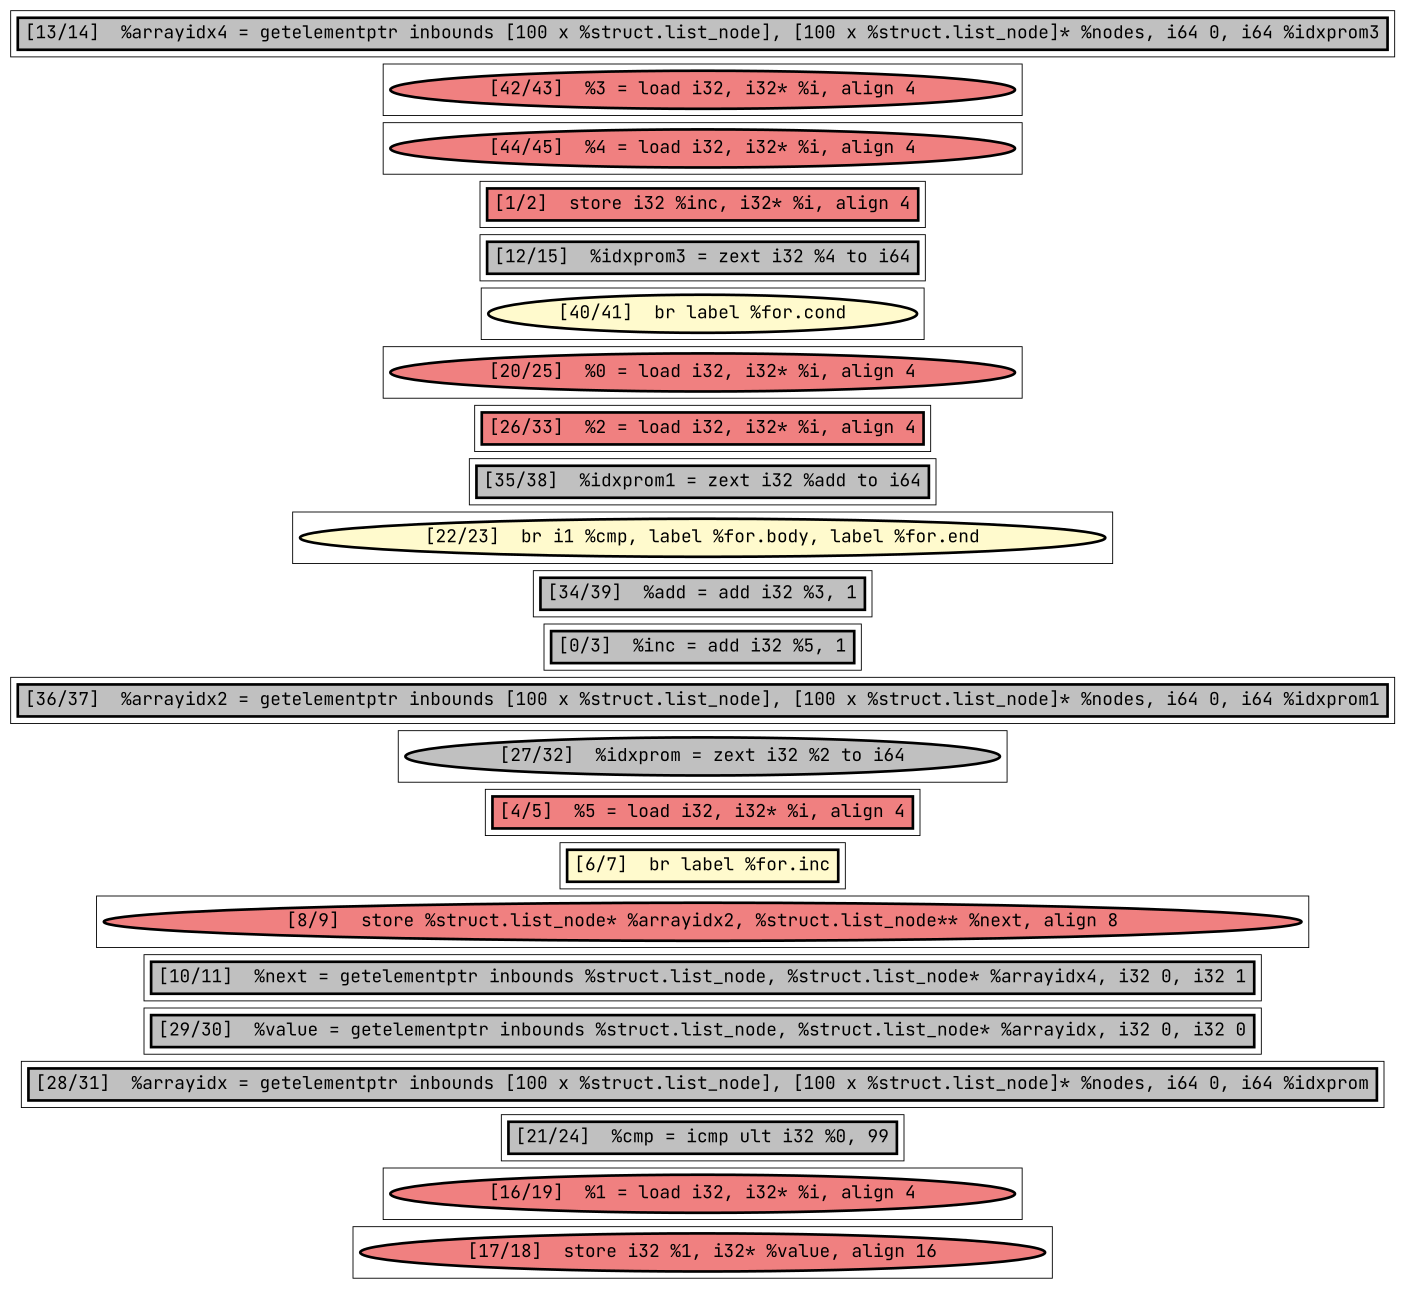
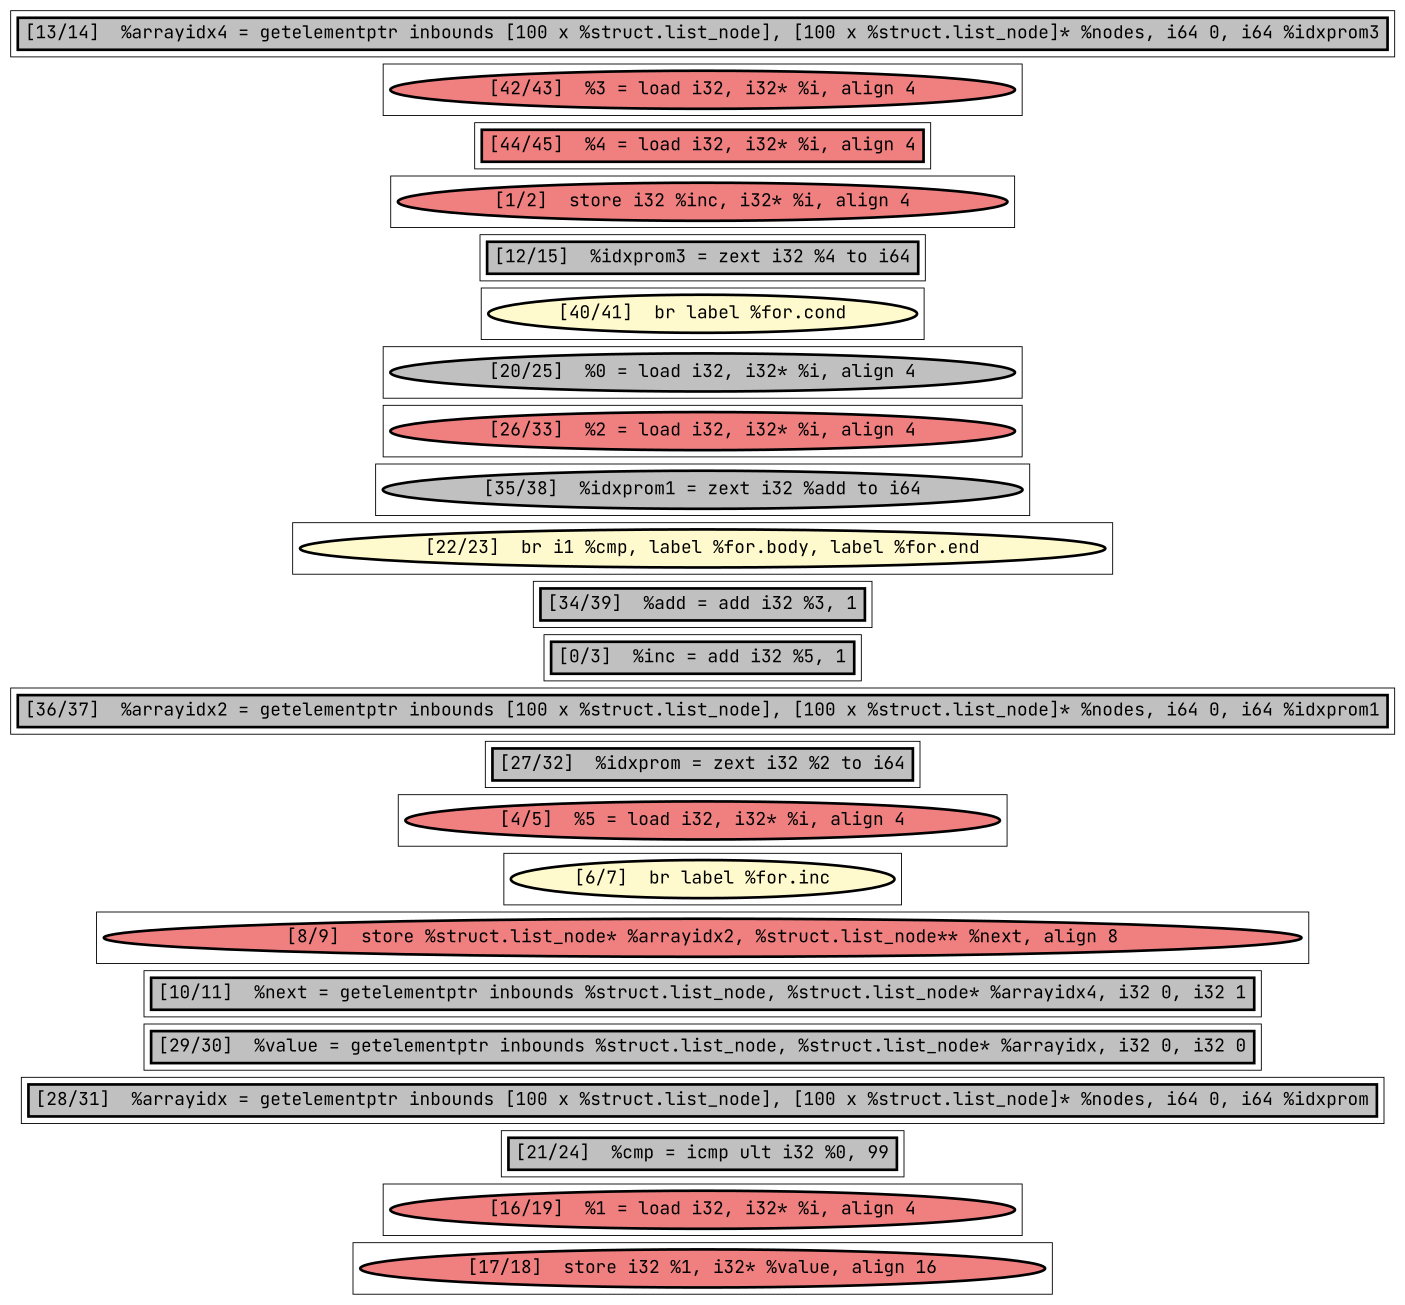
node "[44/45]  %4 = load i32, i32* %i, align 4": shape ellipse -> box
node "[1/2]  store i32 %inc, i32* %i, align 4": shape box -> ellipse
node "[20/25]  %0 = load i32, i32* %i, align 4": fillcolor lightcoral -> grey
node "[26/33]  %2 = load i32, i32* %i, align 4": shape box -> ellipse
node "[35/38]  %idxprom1 = zext i32 %add to i64": shape box -> ellipse
node "[27/32]  %idxprom = zext i32 %2 to i64": shape ellipse -> box
node "[4/5]  %5 = load i32, i32* %i, align 4": shape box -> ellipse
node "[6/7]  br label %for.inc": shape box -> ellipse
